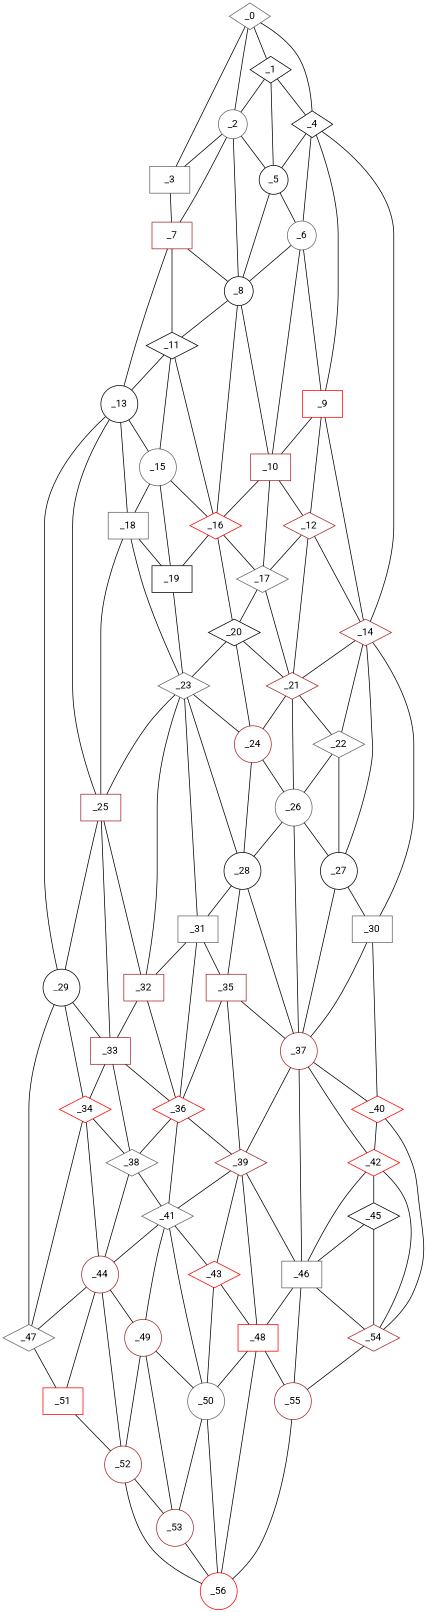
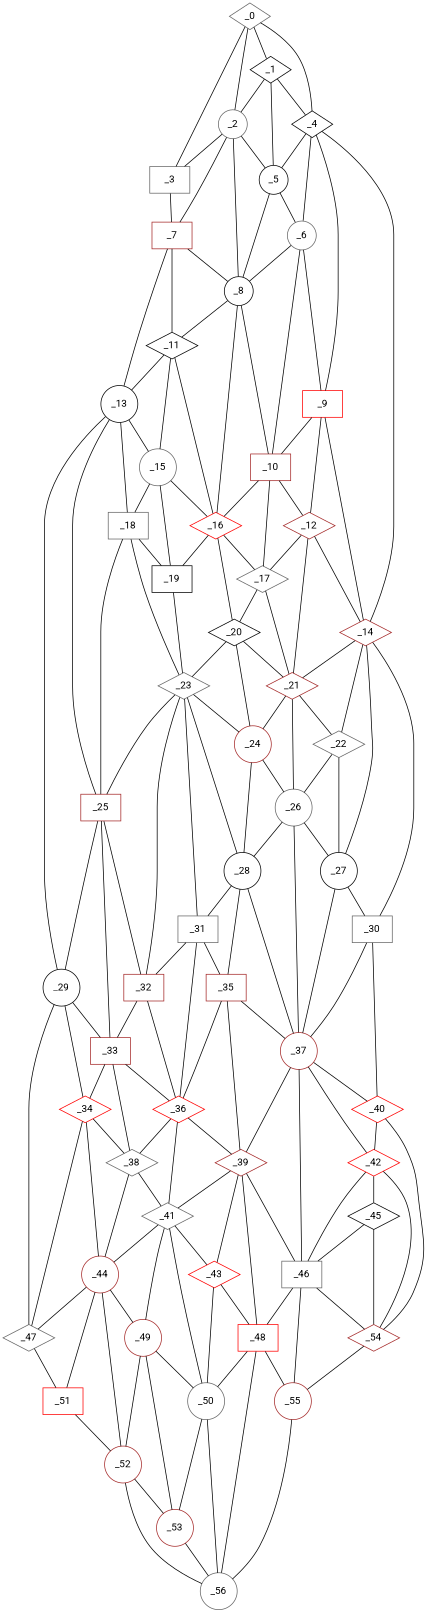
node "_56": color red -> gray40
